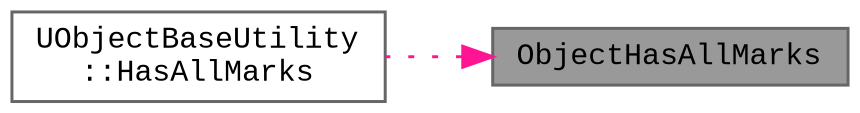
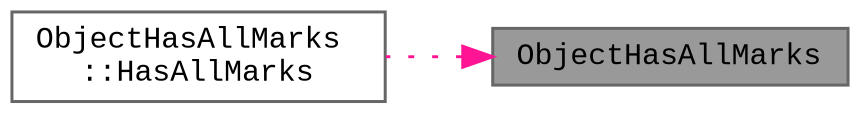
node "UObjectBaseUtility ::HasAllMarks": label "UObjectBaseUtility ::HasAllMarks" -> "ObjectHasAllMarks ::HasAllMarks"
